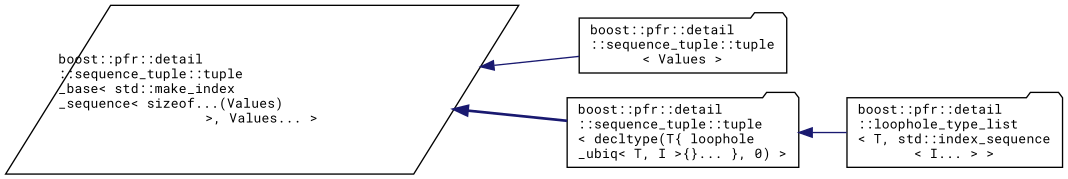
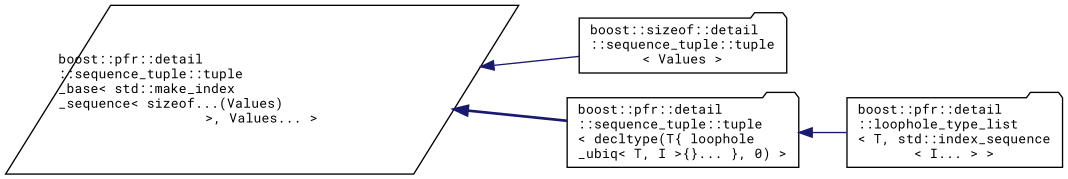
node "boost::pfr::detail ::sequence_tuple::tuple < Values >": label "boost::pfr::detail ::sequence_tuple::tuple < Values >" -> "boost::sizeof::detail ::sequence_tuple::tuple < Values >"
